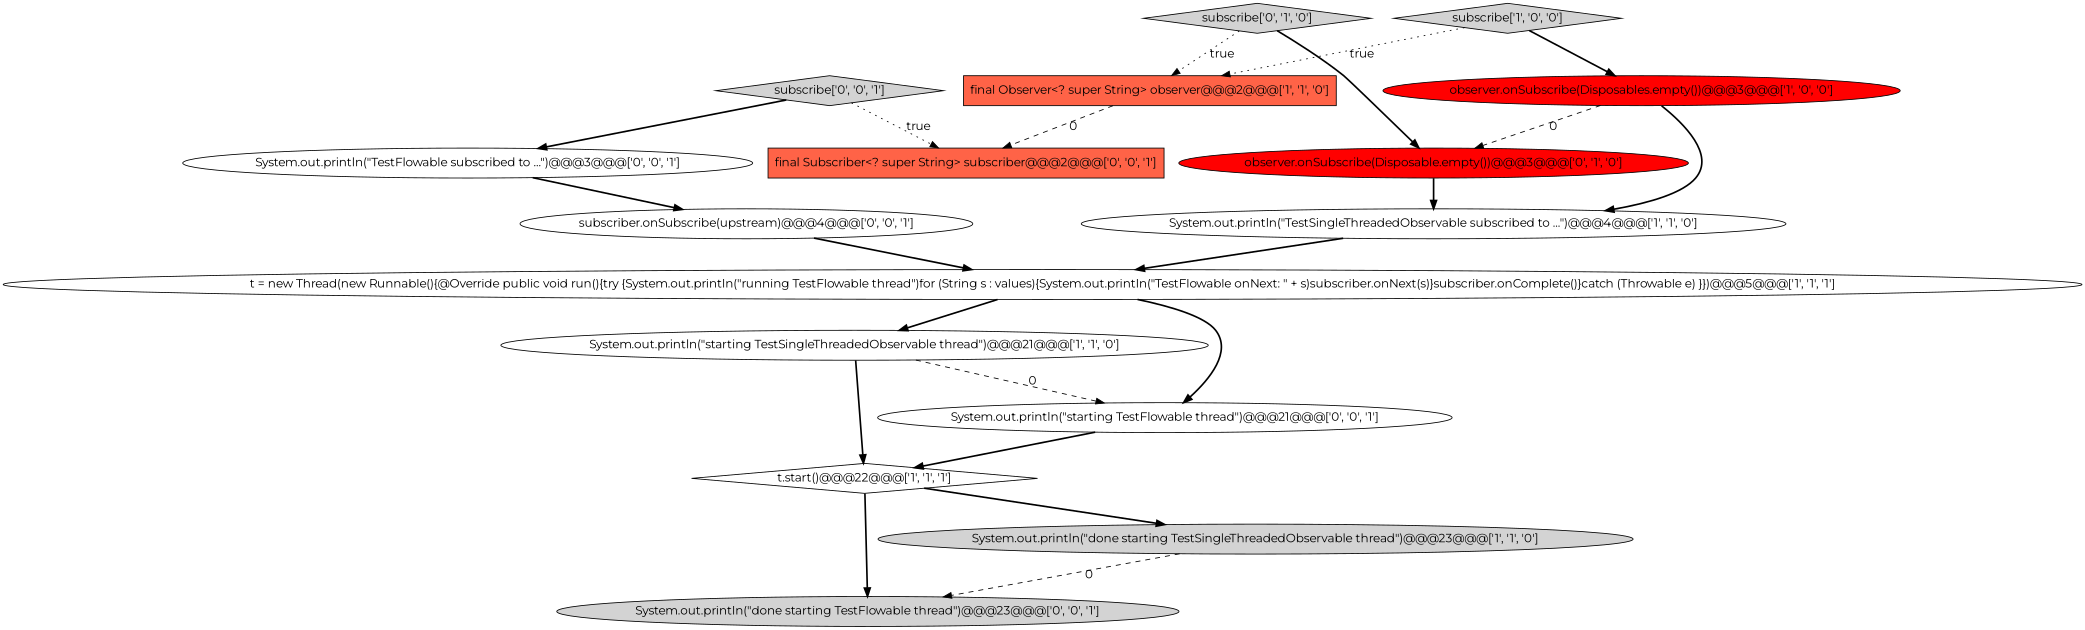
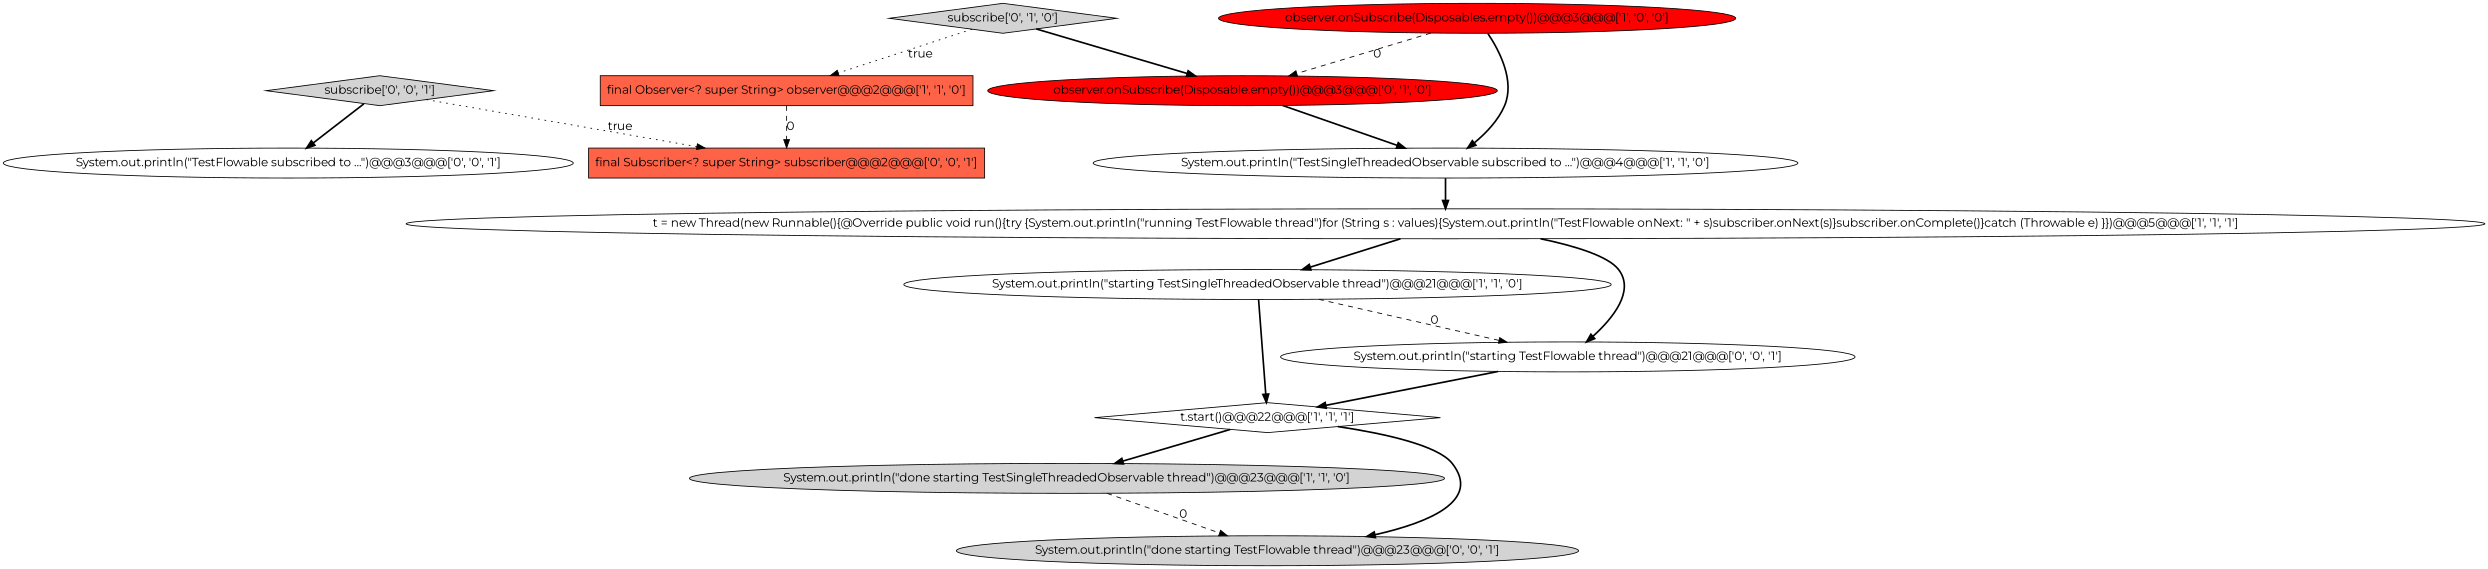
node "subscribe['1', '0', '0']": removed
node "subscriber.onSubscribe(upstream)@@@4@@@['0', '0', '1']": removed
